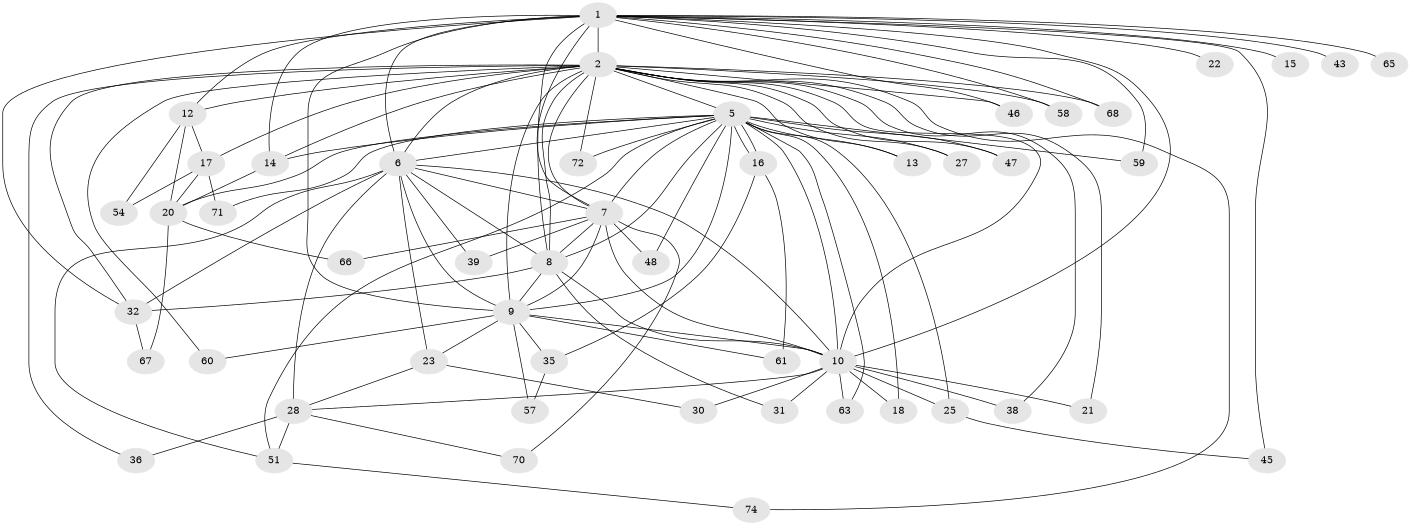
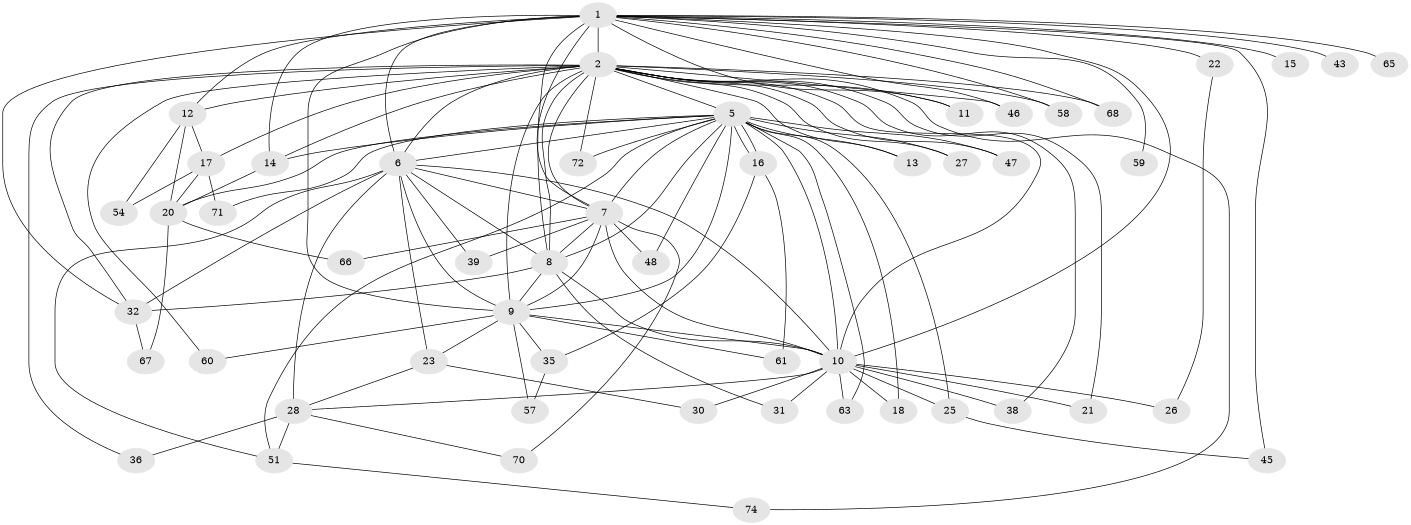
node "11": added
edge "5" -- "59": removed
node "26": added
